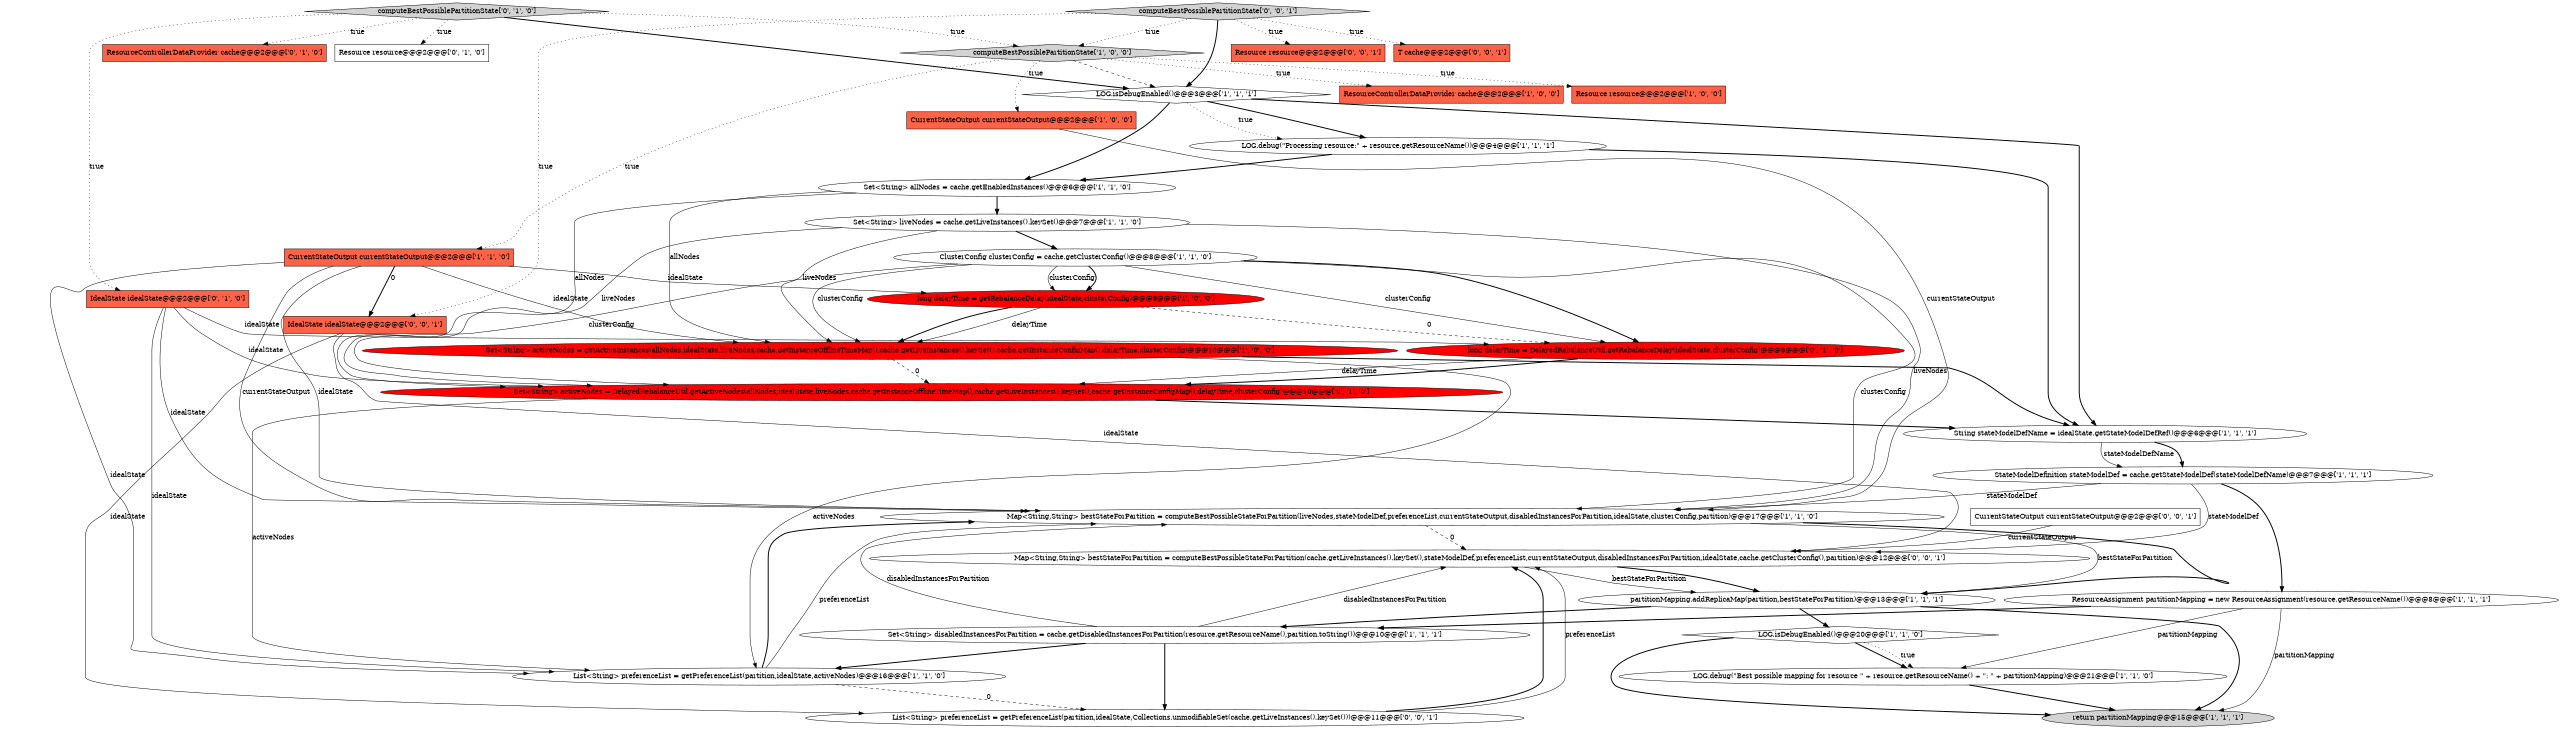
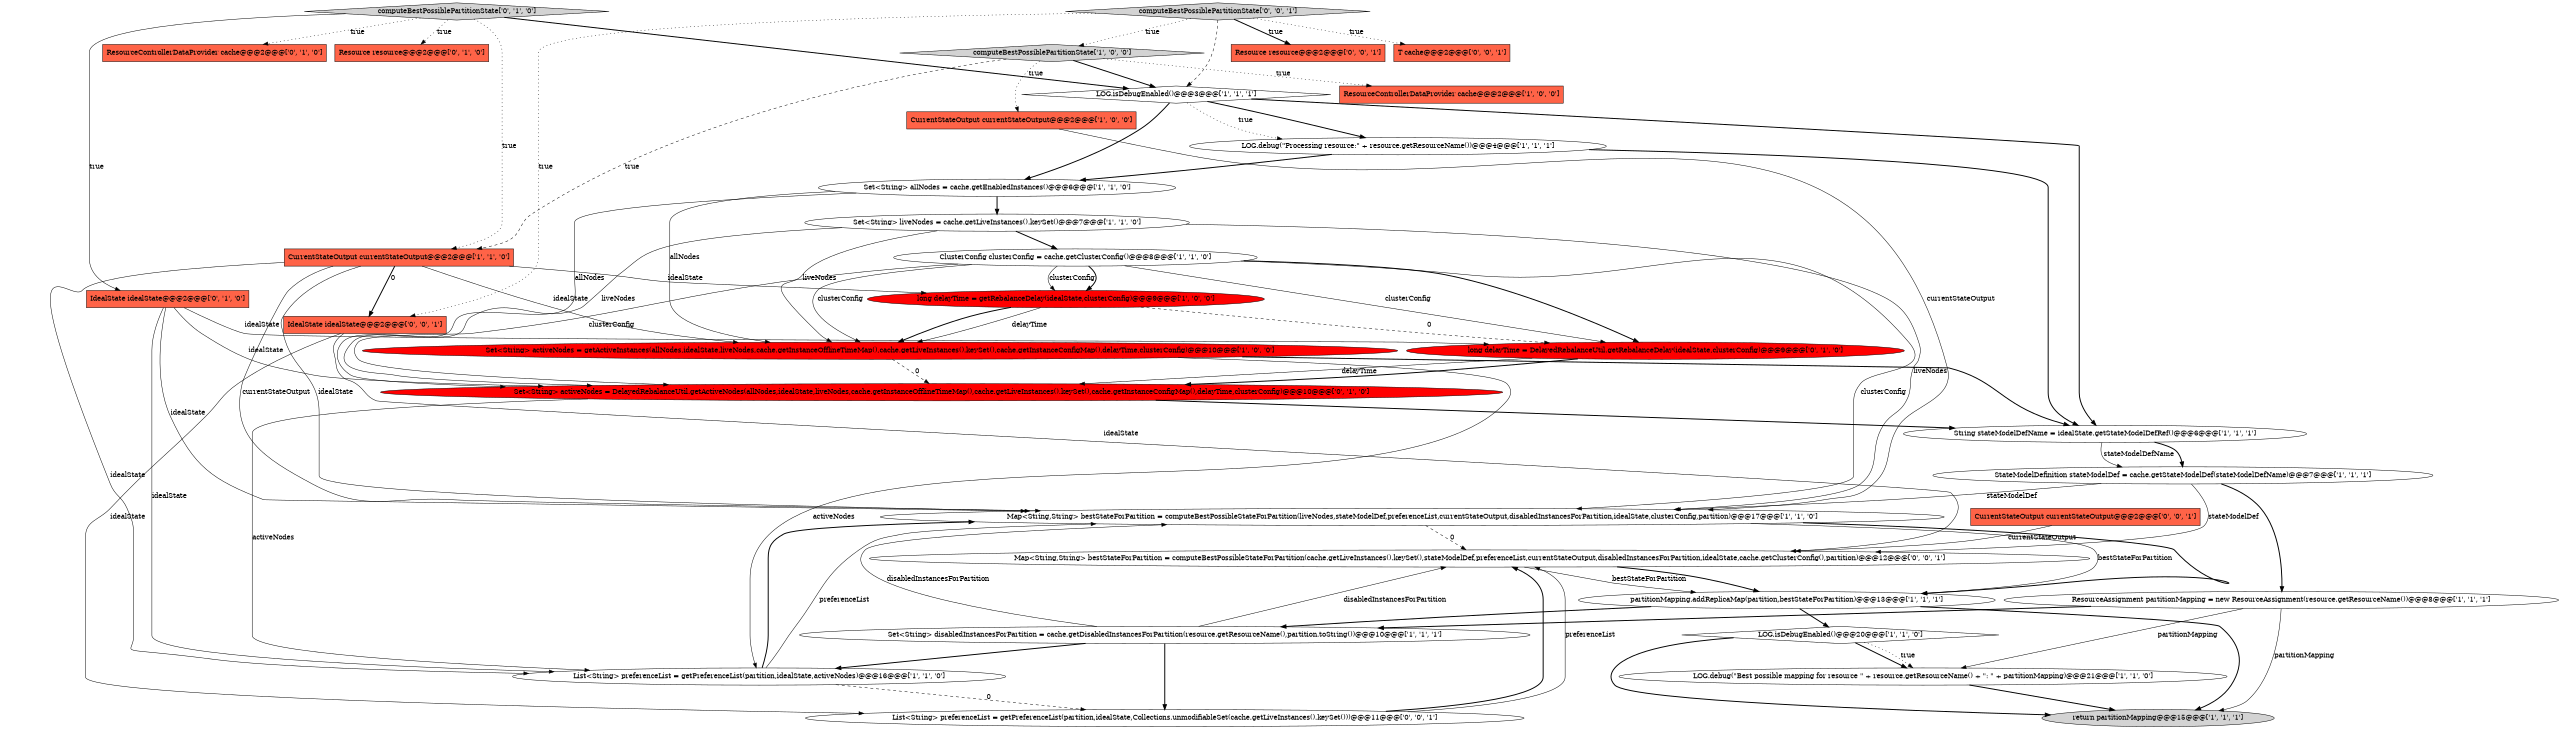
edge "computeBestPossiblePartitionState['0', '1', '0']" -> "computeBestPossiblePartitionState['1', '0', '0']": now "computeBestPossiblePartitionState['0', '1', '0']" -> "CurrentStateOutput currentStateOutput@@@2@@@['1', '1', '0']"
edge "computeBestPossiblePartitionState['0', '0', '1']" -> "Resource resource@@@2@@@['0', '0', '1']": style dotted -> bold
edge "computeBestPossiblePartitionState['0', '1', '0']" -> "IdealState idealState@@@2@@@['0', '1', '0']": style dotted -> solid
node "Resource resource@@@2@@@['0', '1', '0']": fillcolor white -> tomato
edge "computeBestPossiblePartitionState['0', '0', '1']" -> "LOG.isDebugEnabled()@@@3@@@['1', '1', '1']": style bold -> dashed
edge "computeBestPossiblePartitionState['1', '0', '0']" -> "LOG.isDebugEnabled()@@@3@@@['1', '1', '1']": style dashed -> bold
node "Resource resource@@@2@@@['1', '0', '0']": removed
edge "computeBestPossiblePartitionState['1', '0', '0']" -> "CurrentStateOutput currentStateOutput@@@2@@@['1', '1', '0']": style dotted -> dashed
node "CurrentStateOutput currentStateOutput@@@2@@@['0', '0', '1']": fillcolor white -> tomato
